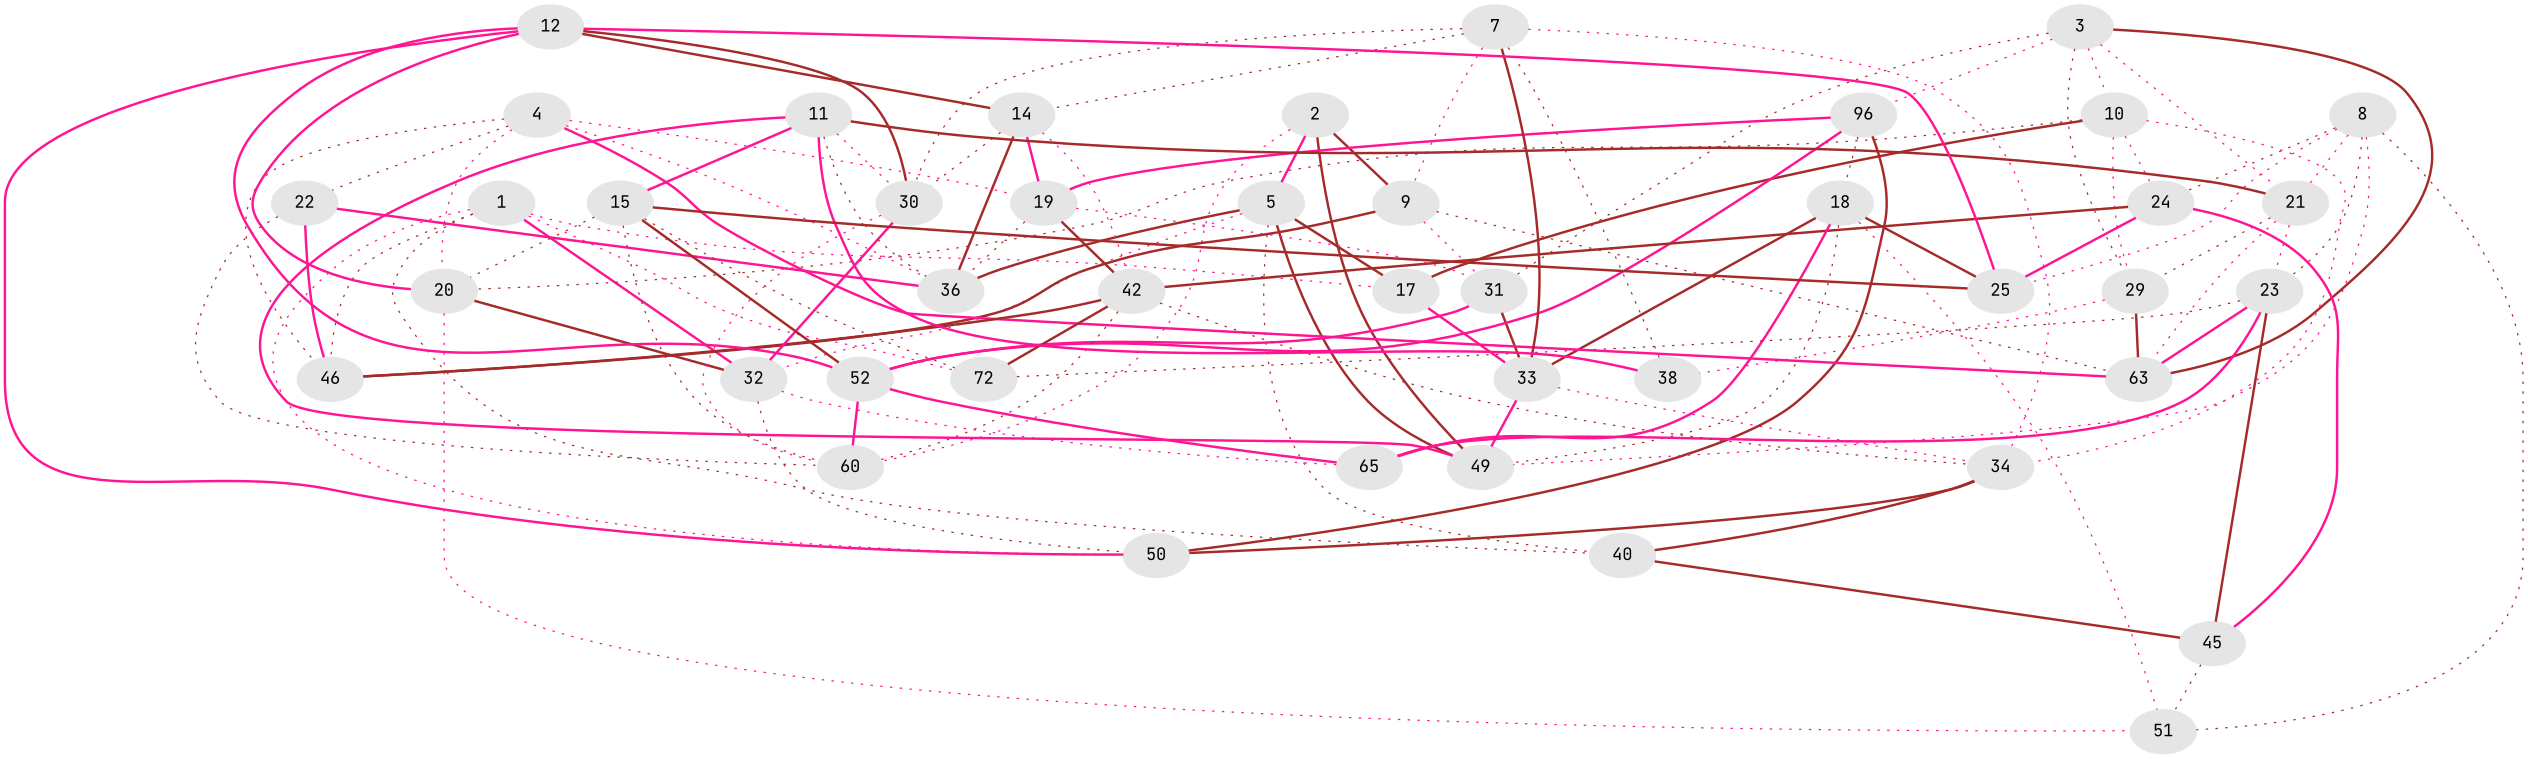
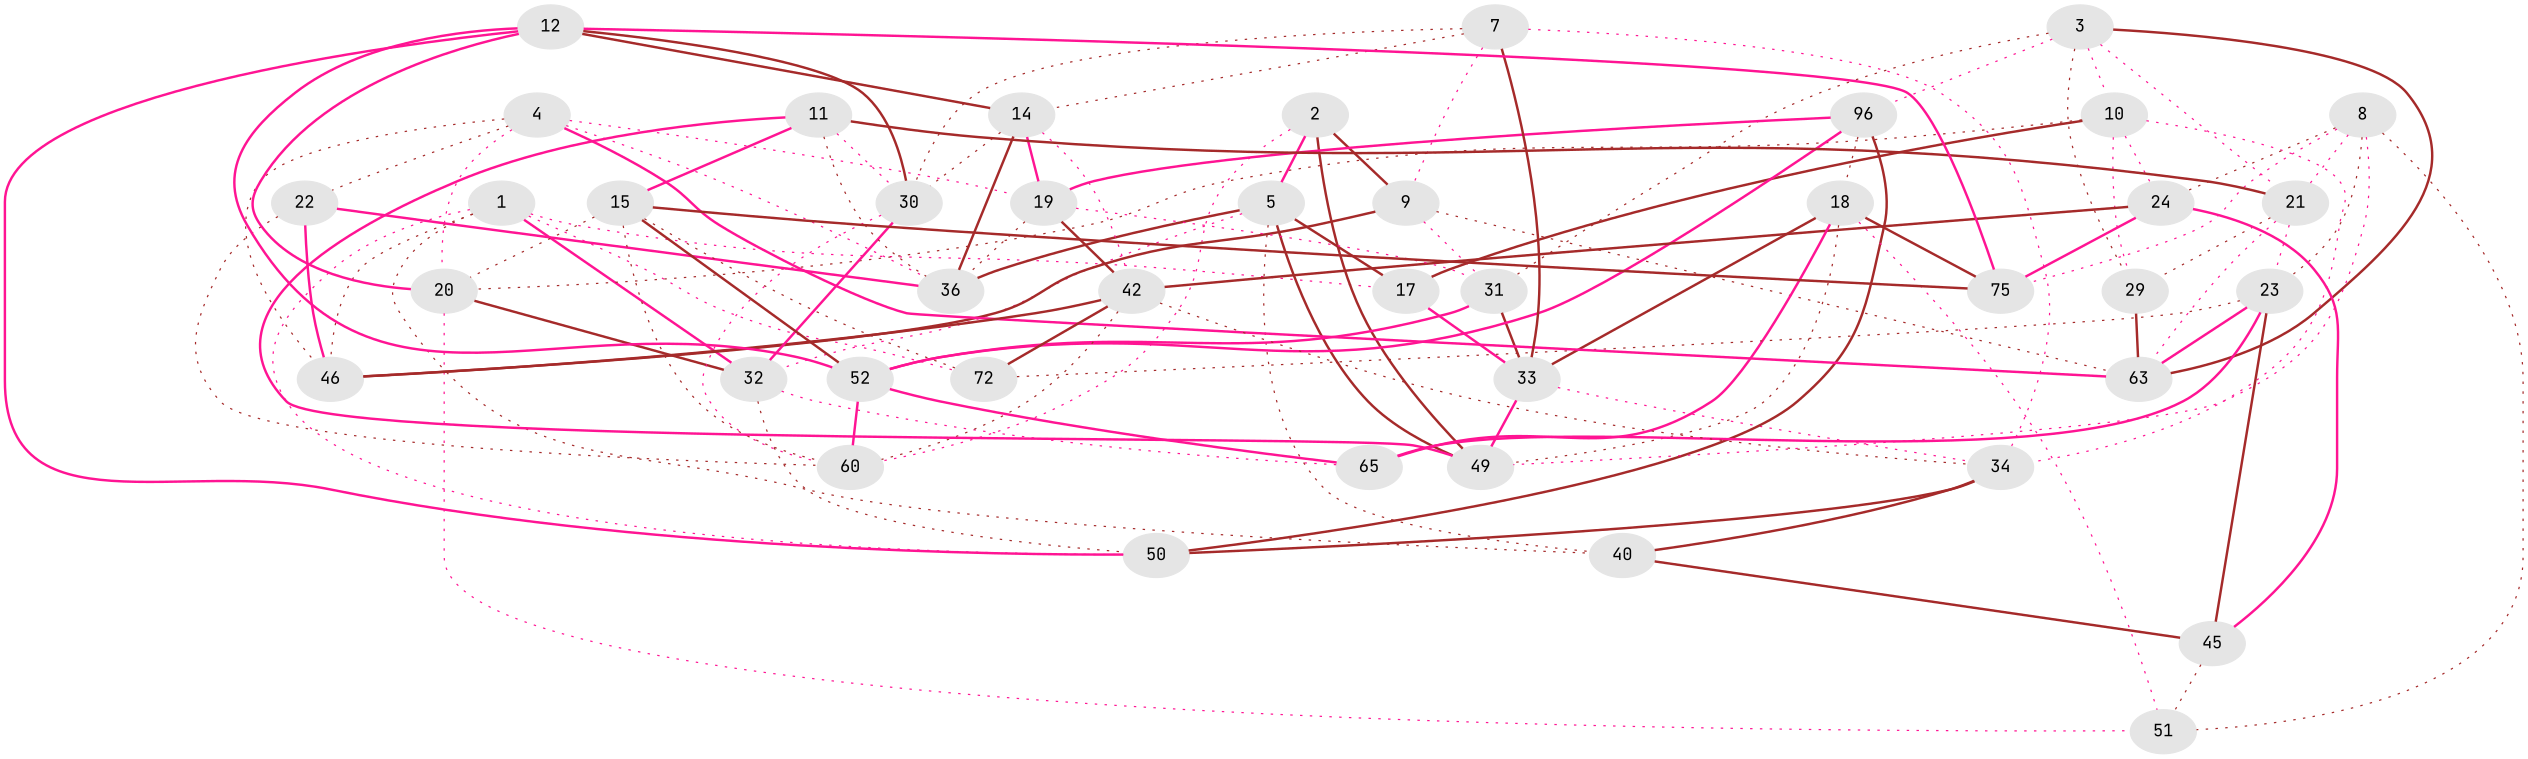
node "25": label "25" -> "75"
node "38": removed
